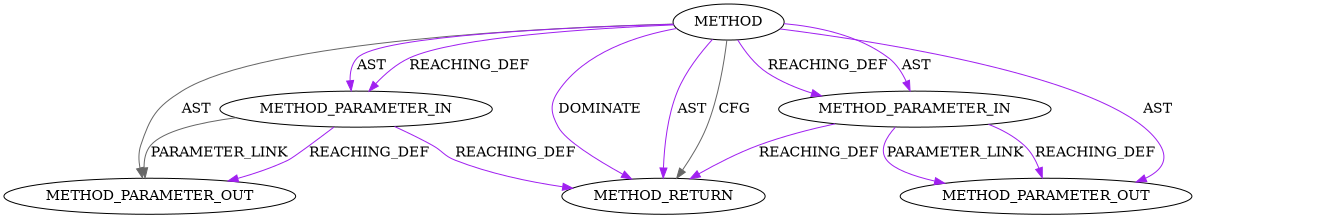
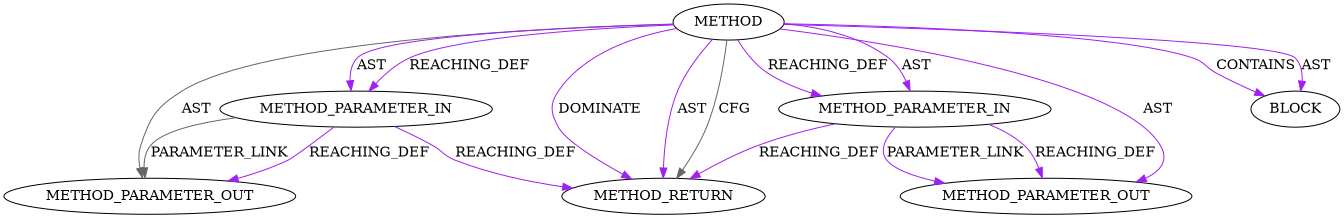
node "BLOCK": added
